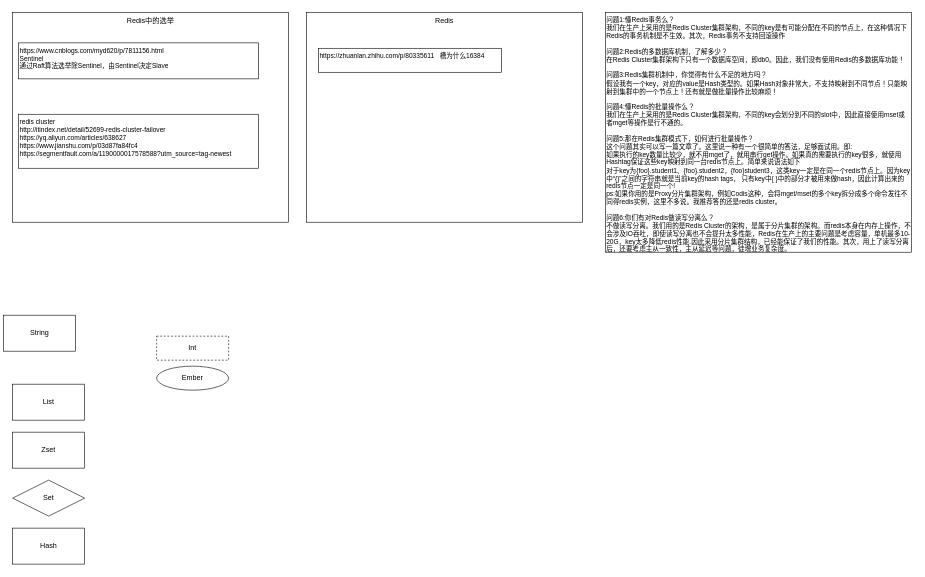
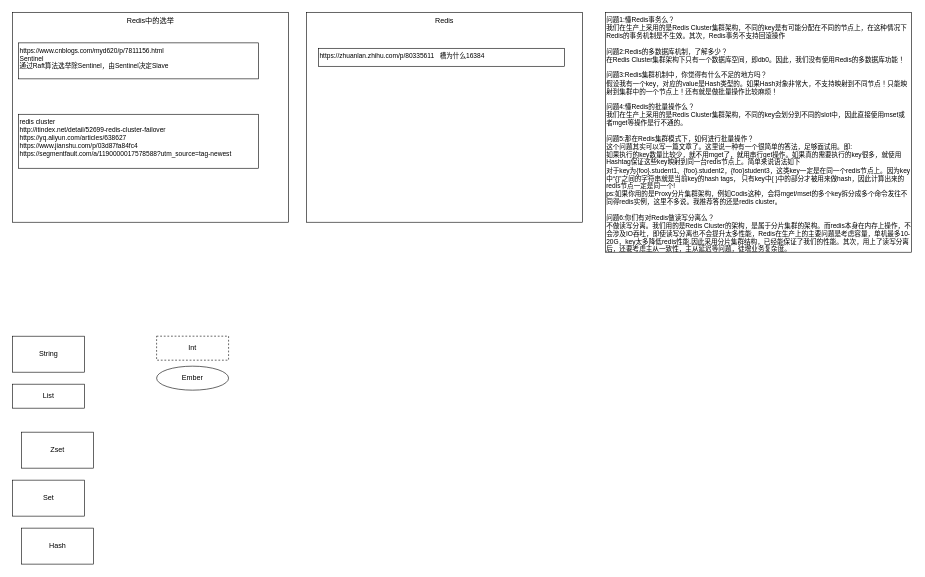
node "https://zhuanlan.zhihu.com/p/80335611 槽为什么16384": size 183x24 -> 246x18
node "String": moved (39, 333) -> (48, 354)
node "List": size 72x36 -> 72x24
node "Zset": moved (48, 450) -> (57, 450)
node "Set": shape diamond -> rectangle
node "Hash": moved (48, 546) -> (57, 546)
